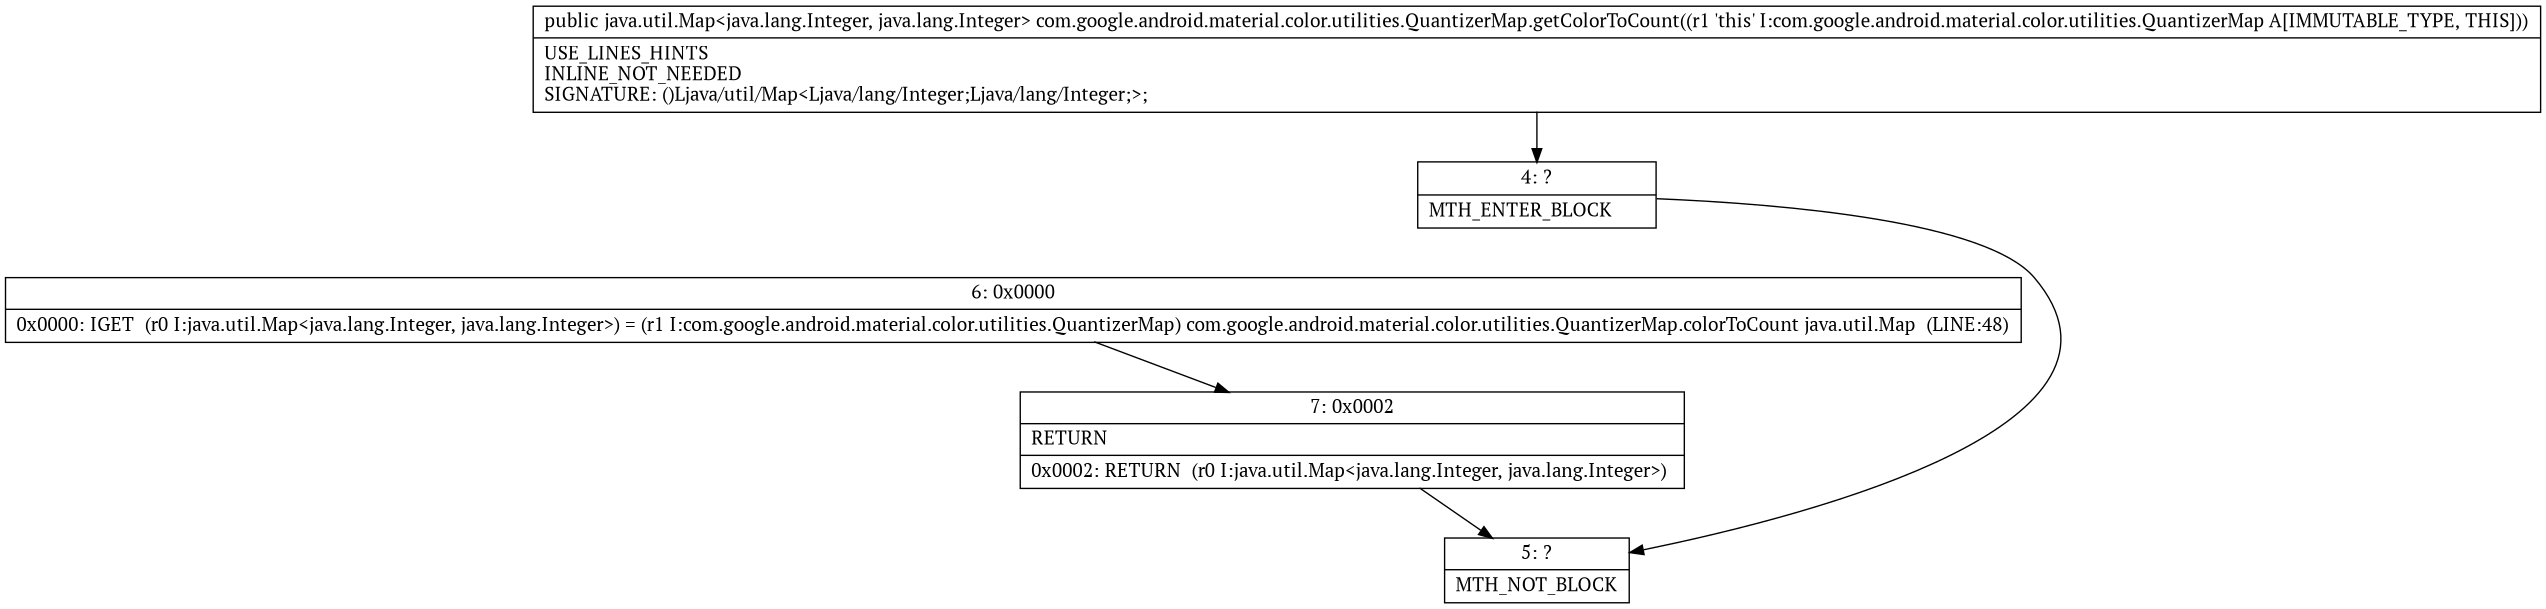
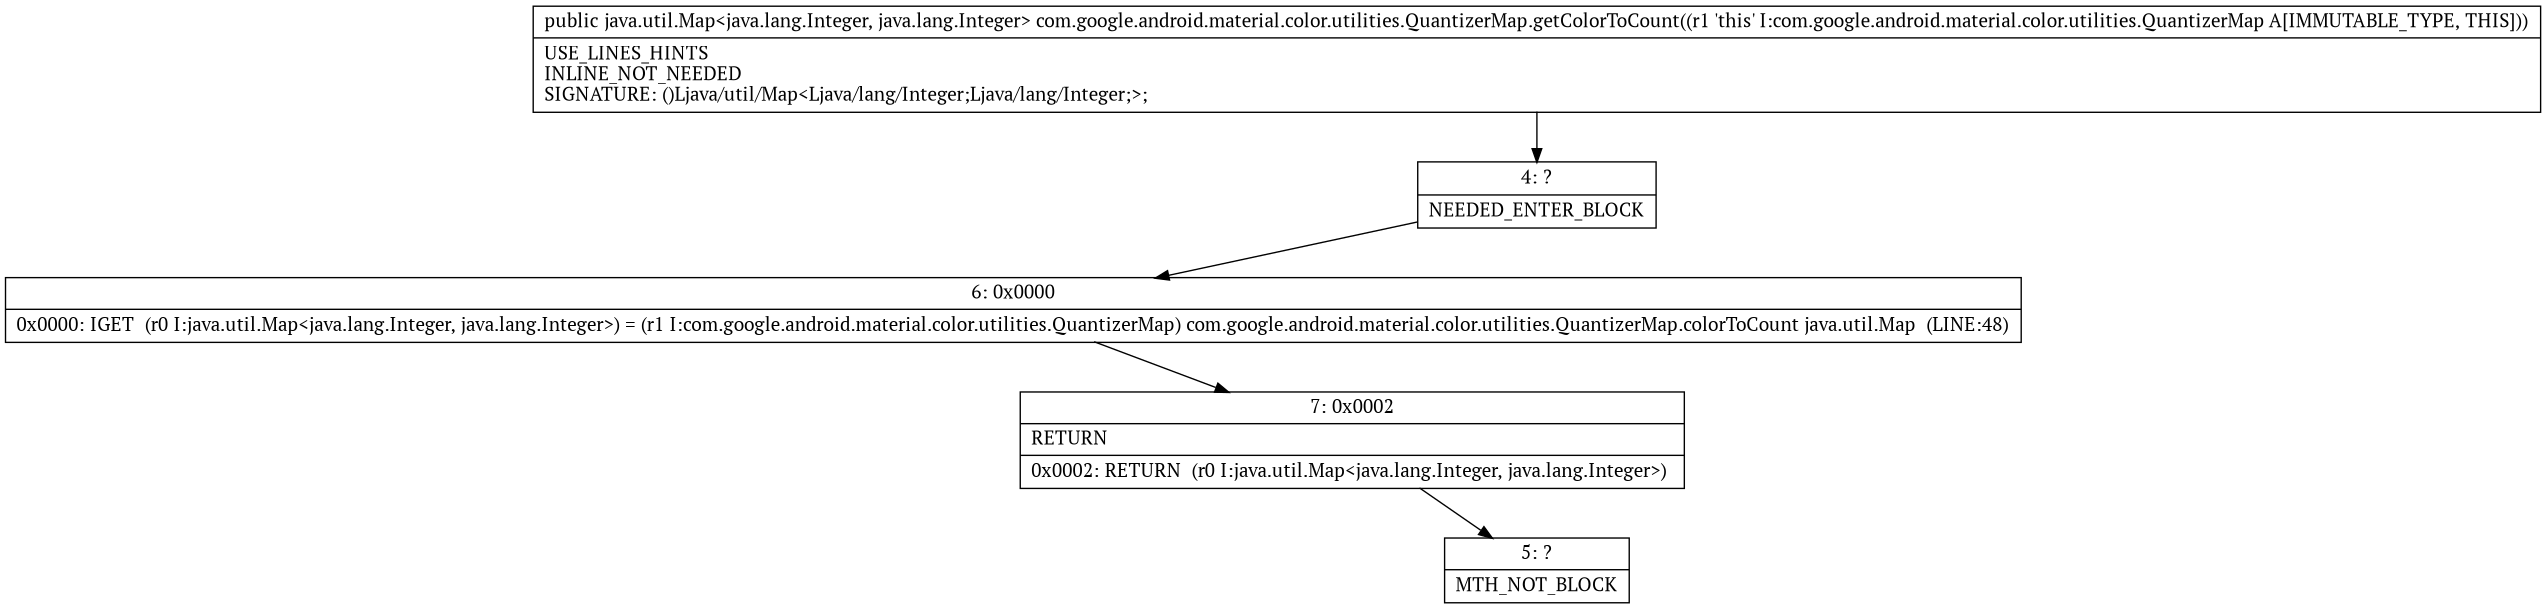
node "4: ?": text "MTH_ENTER_BLOCK" -> "NEEDED_ENTER_BLOCK"
edge "4: ?" -> "5: ?": now "4: ?" -> "6: 0x0000"
